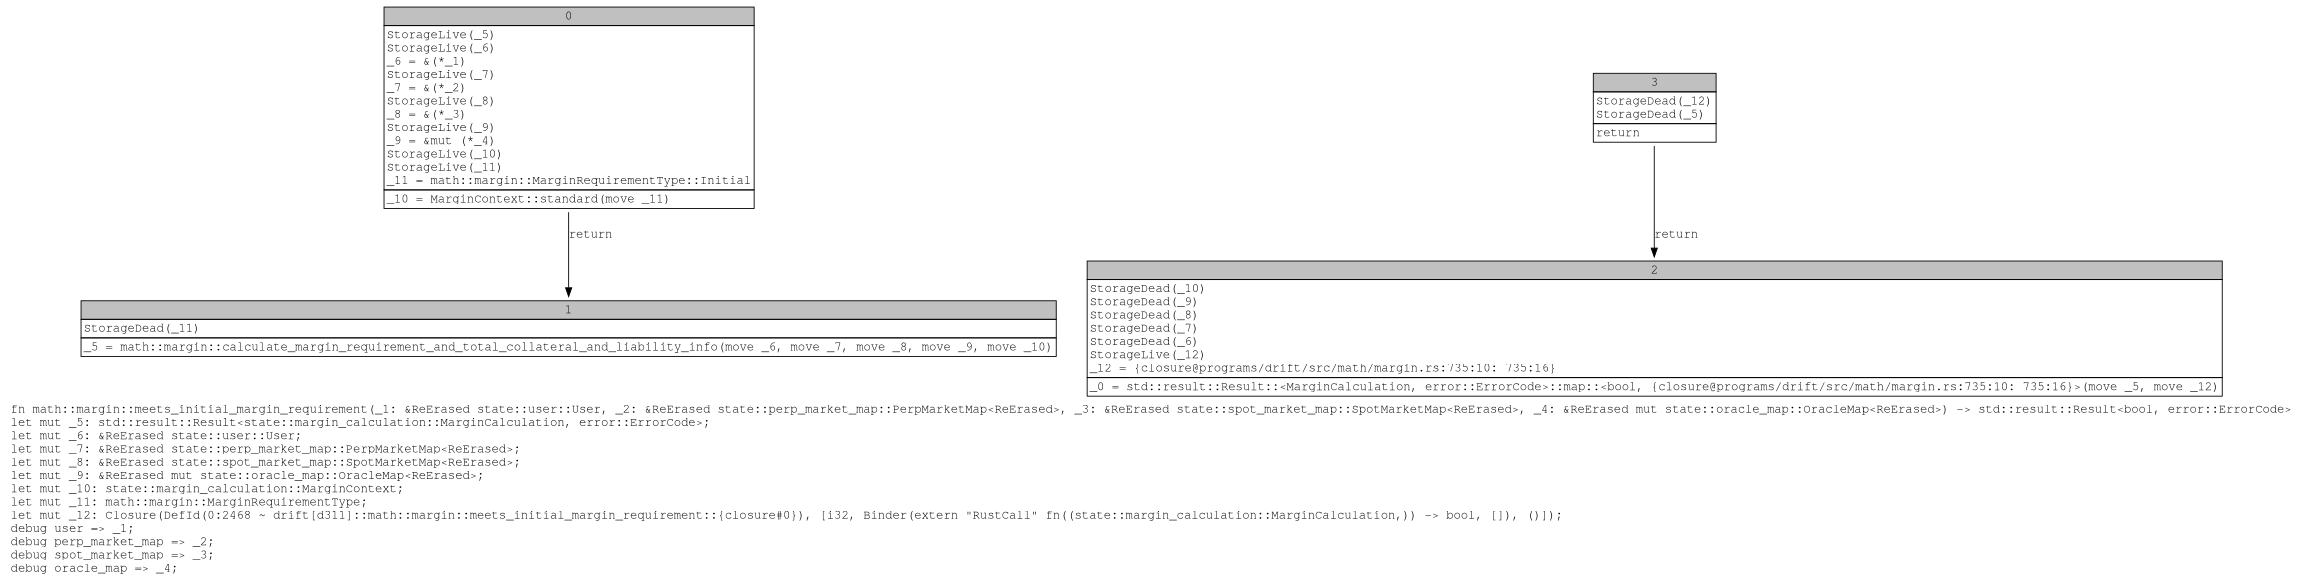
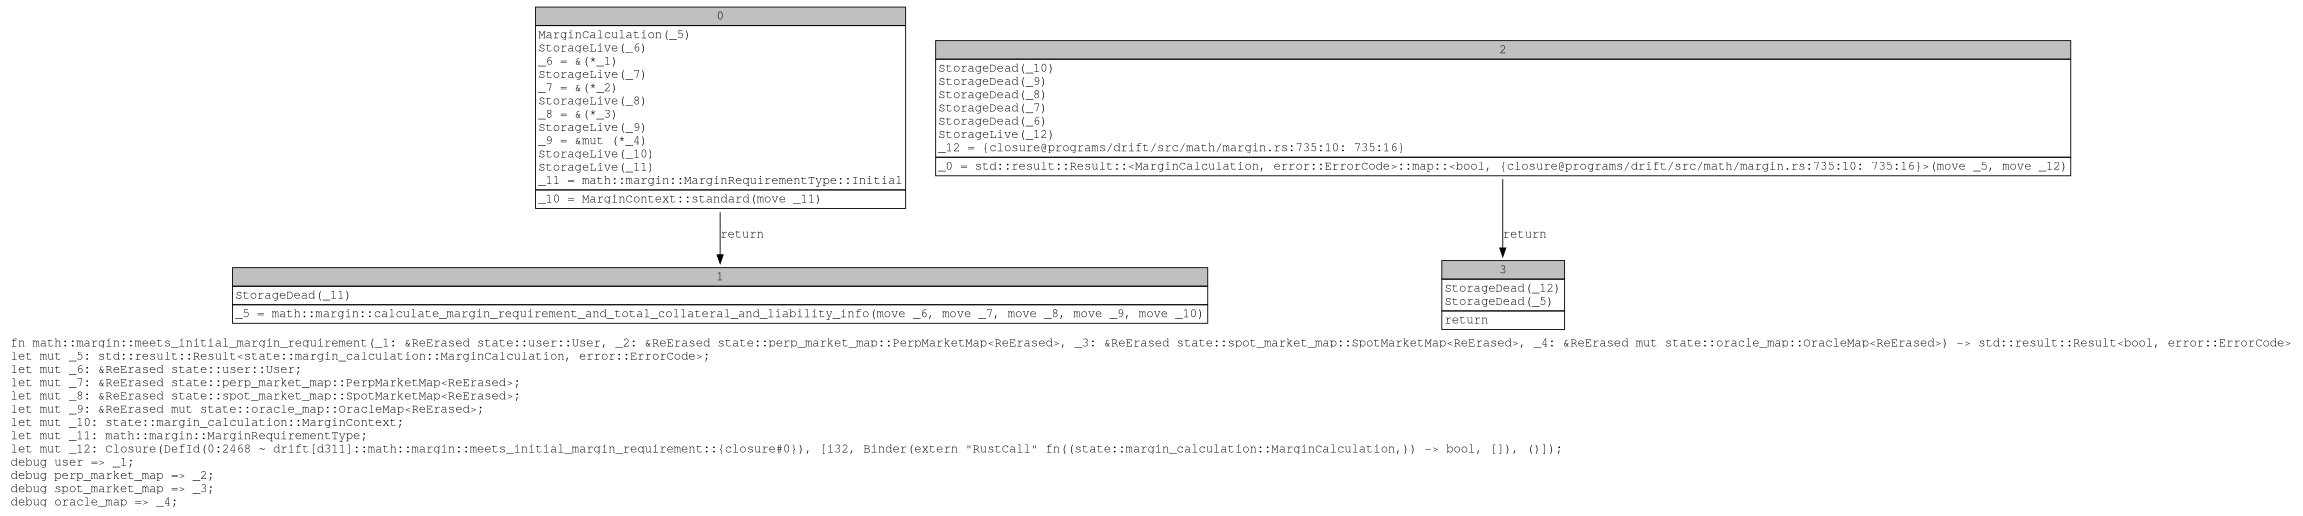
node "0": text "StorageLive(_5)" -> "MarginCalculation(_5)"
edge "3" -> "2": reversed
